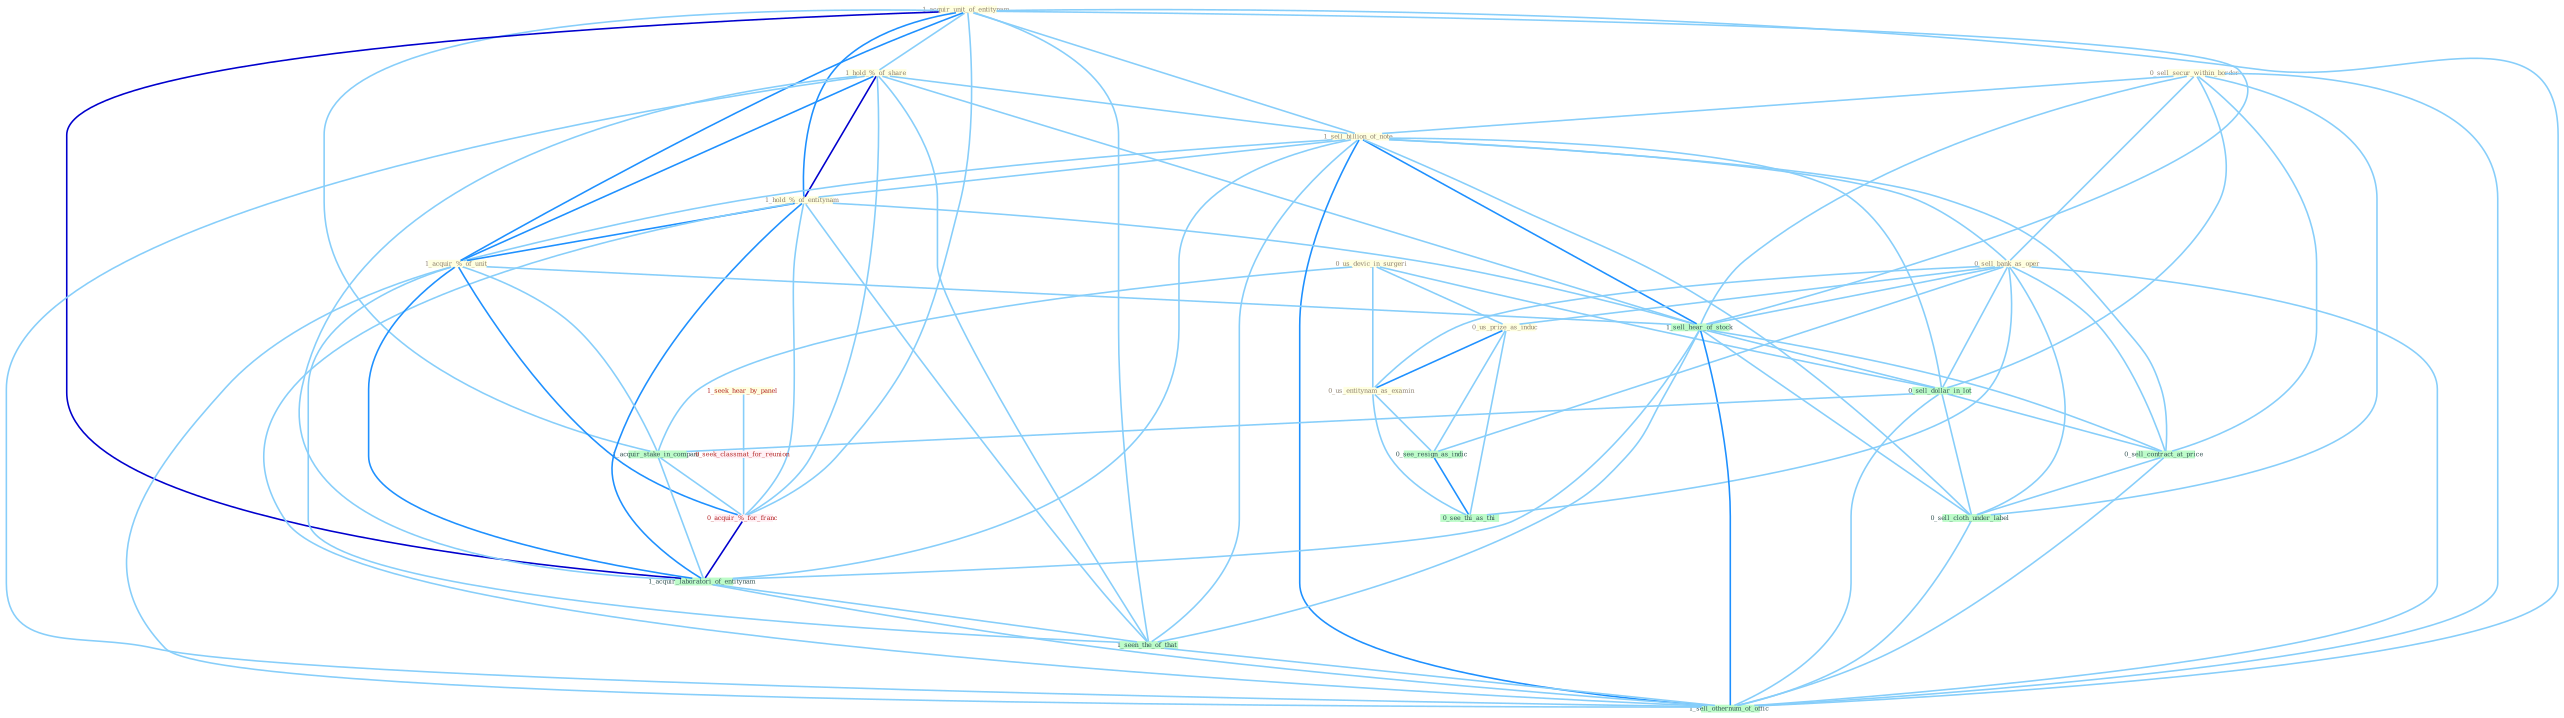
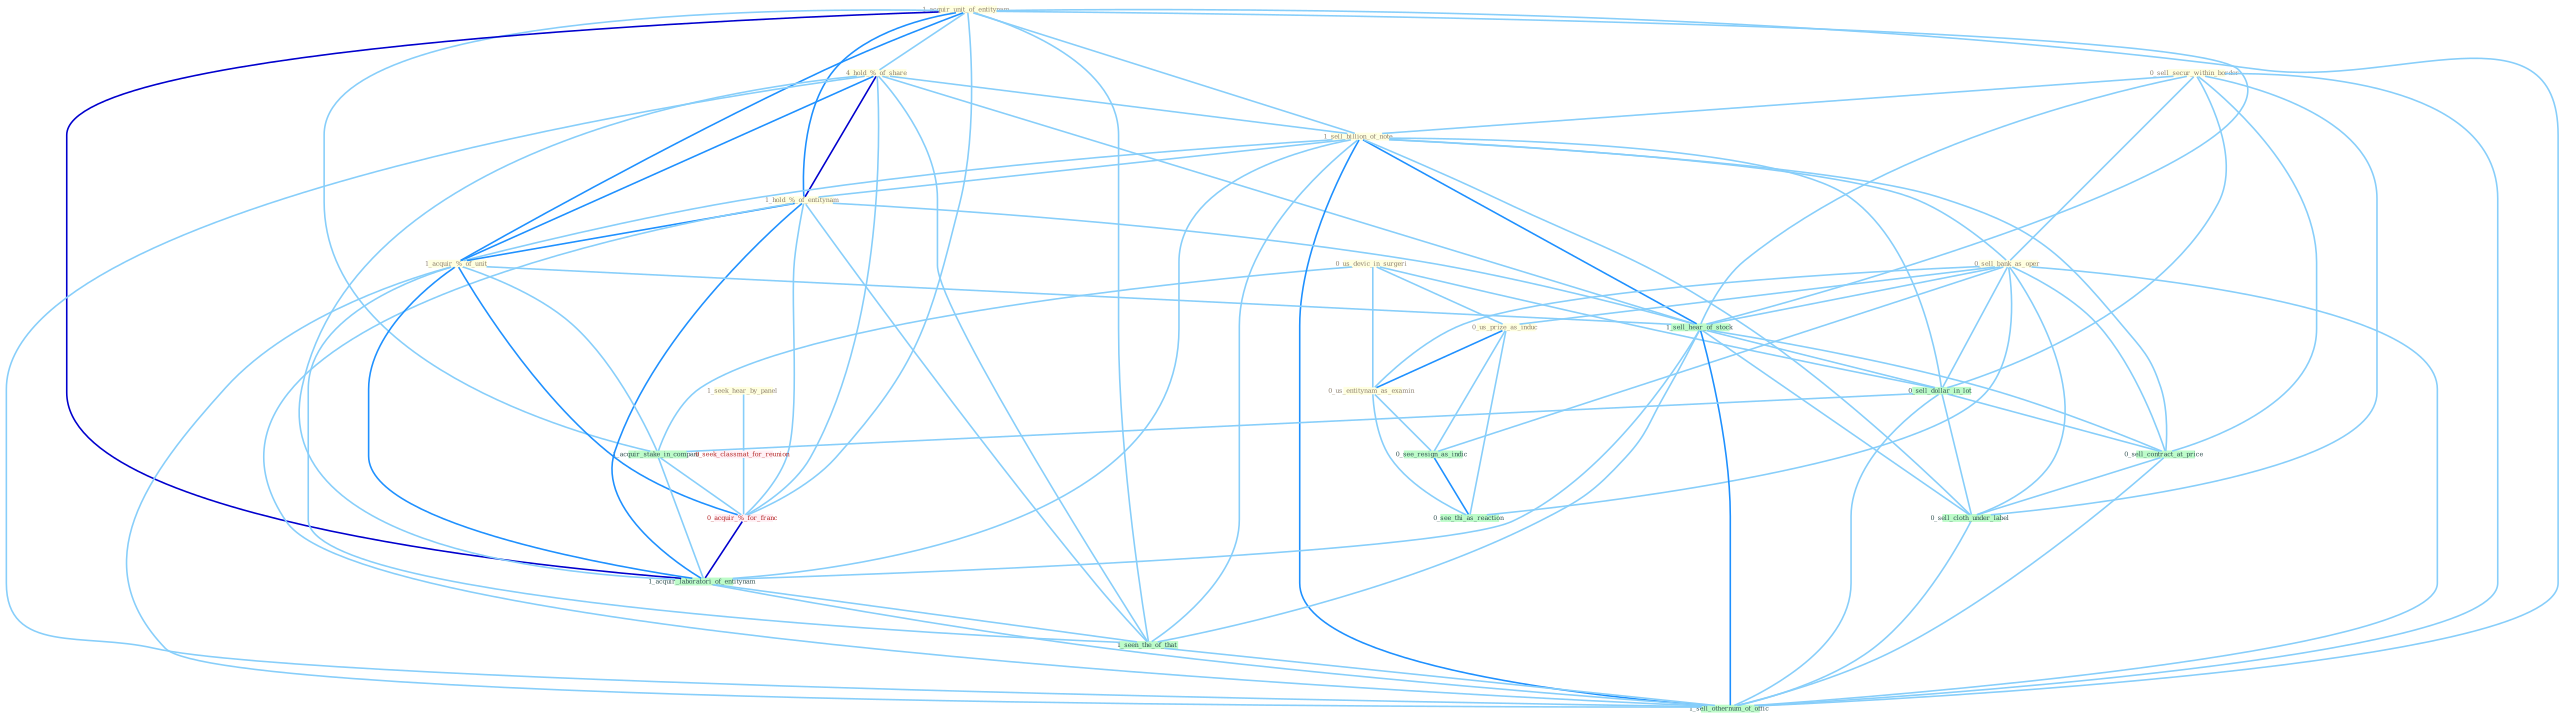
node "1_hold_%_of_share": label "1_hold_%_of_share" -> "4_hold_%_of_share"
node "1_seek_hear_by_panel": fontcolor #b22222 -> #8b7d6b
node "0_see_thi_as_thi": label "0_see_thi_as_thi" -> "0_see_thi_as_reaction"
